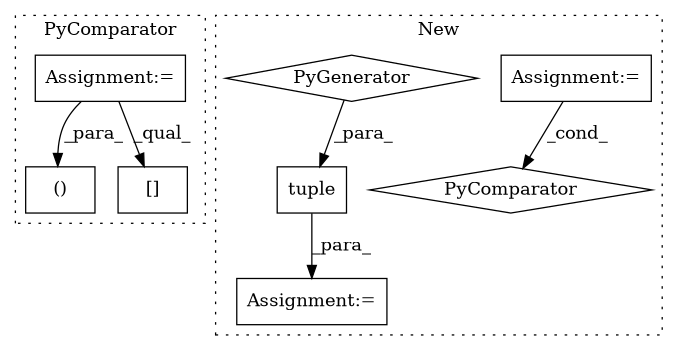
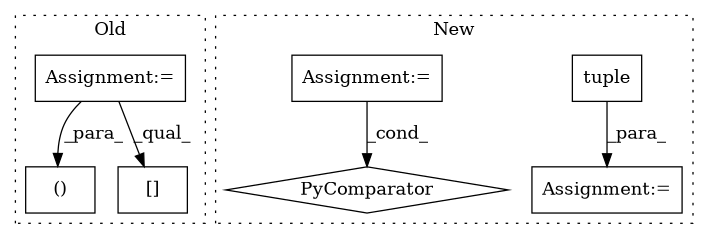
cluster "PyComparator": label "PyComparator" -> "Old"
node "PyGenerator": removed
